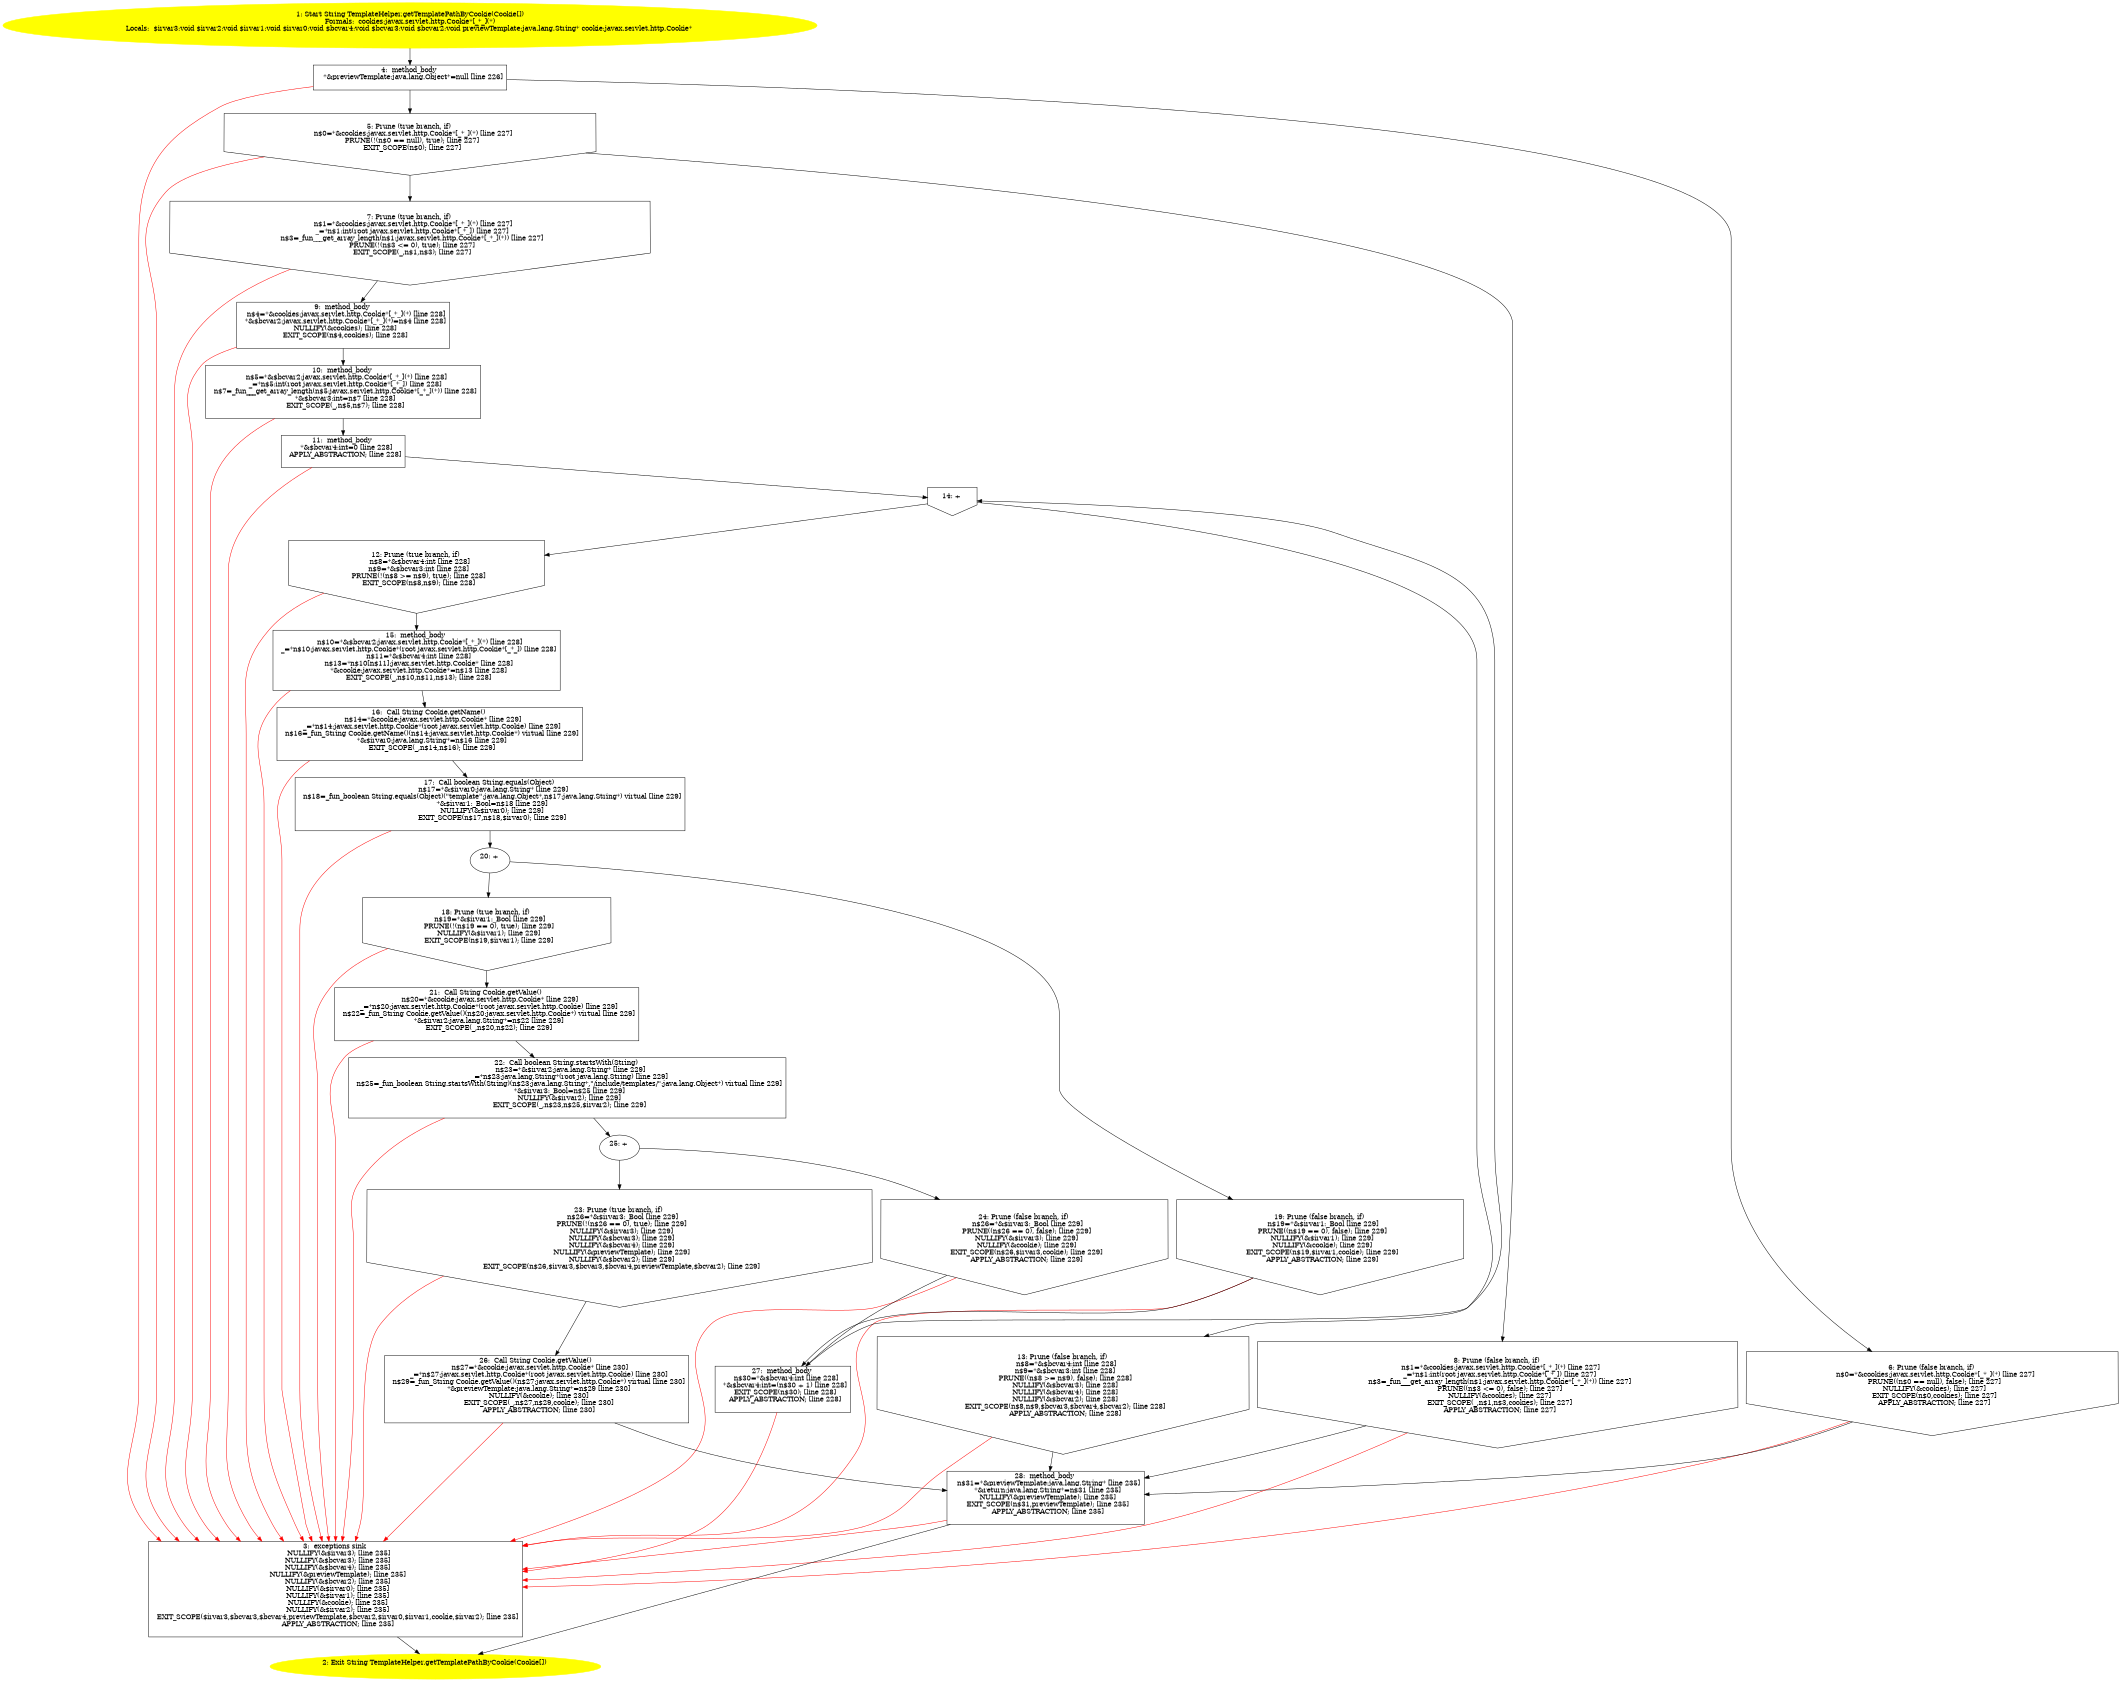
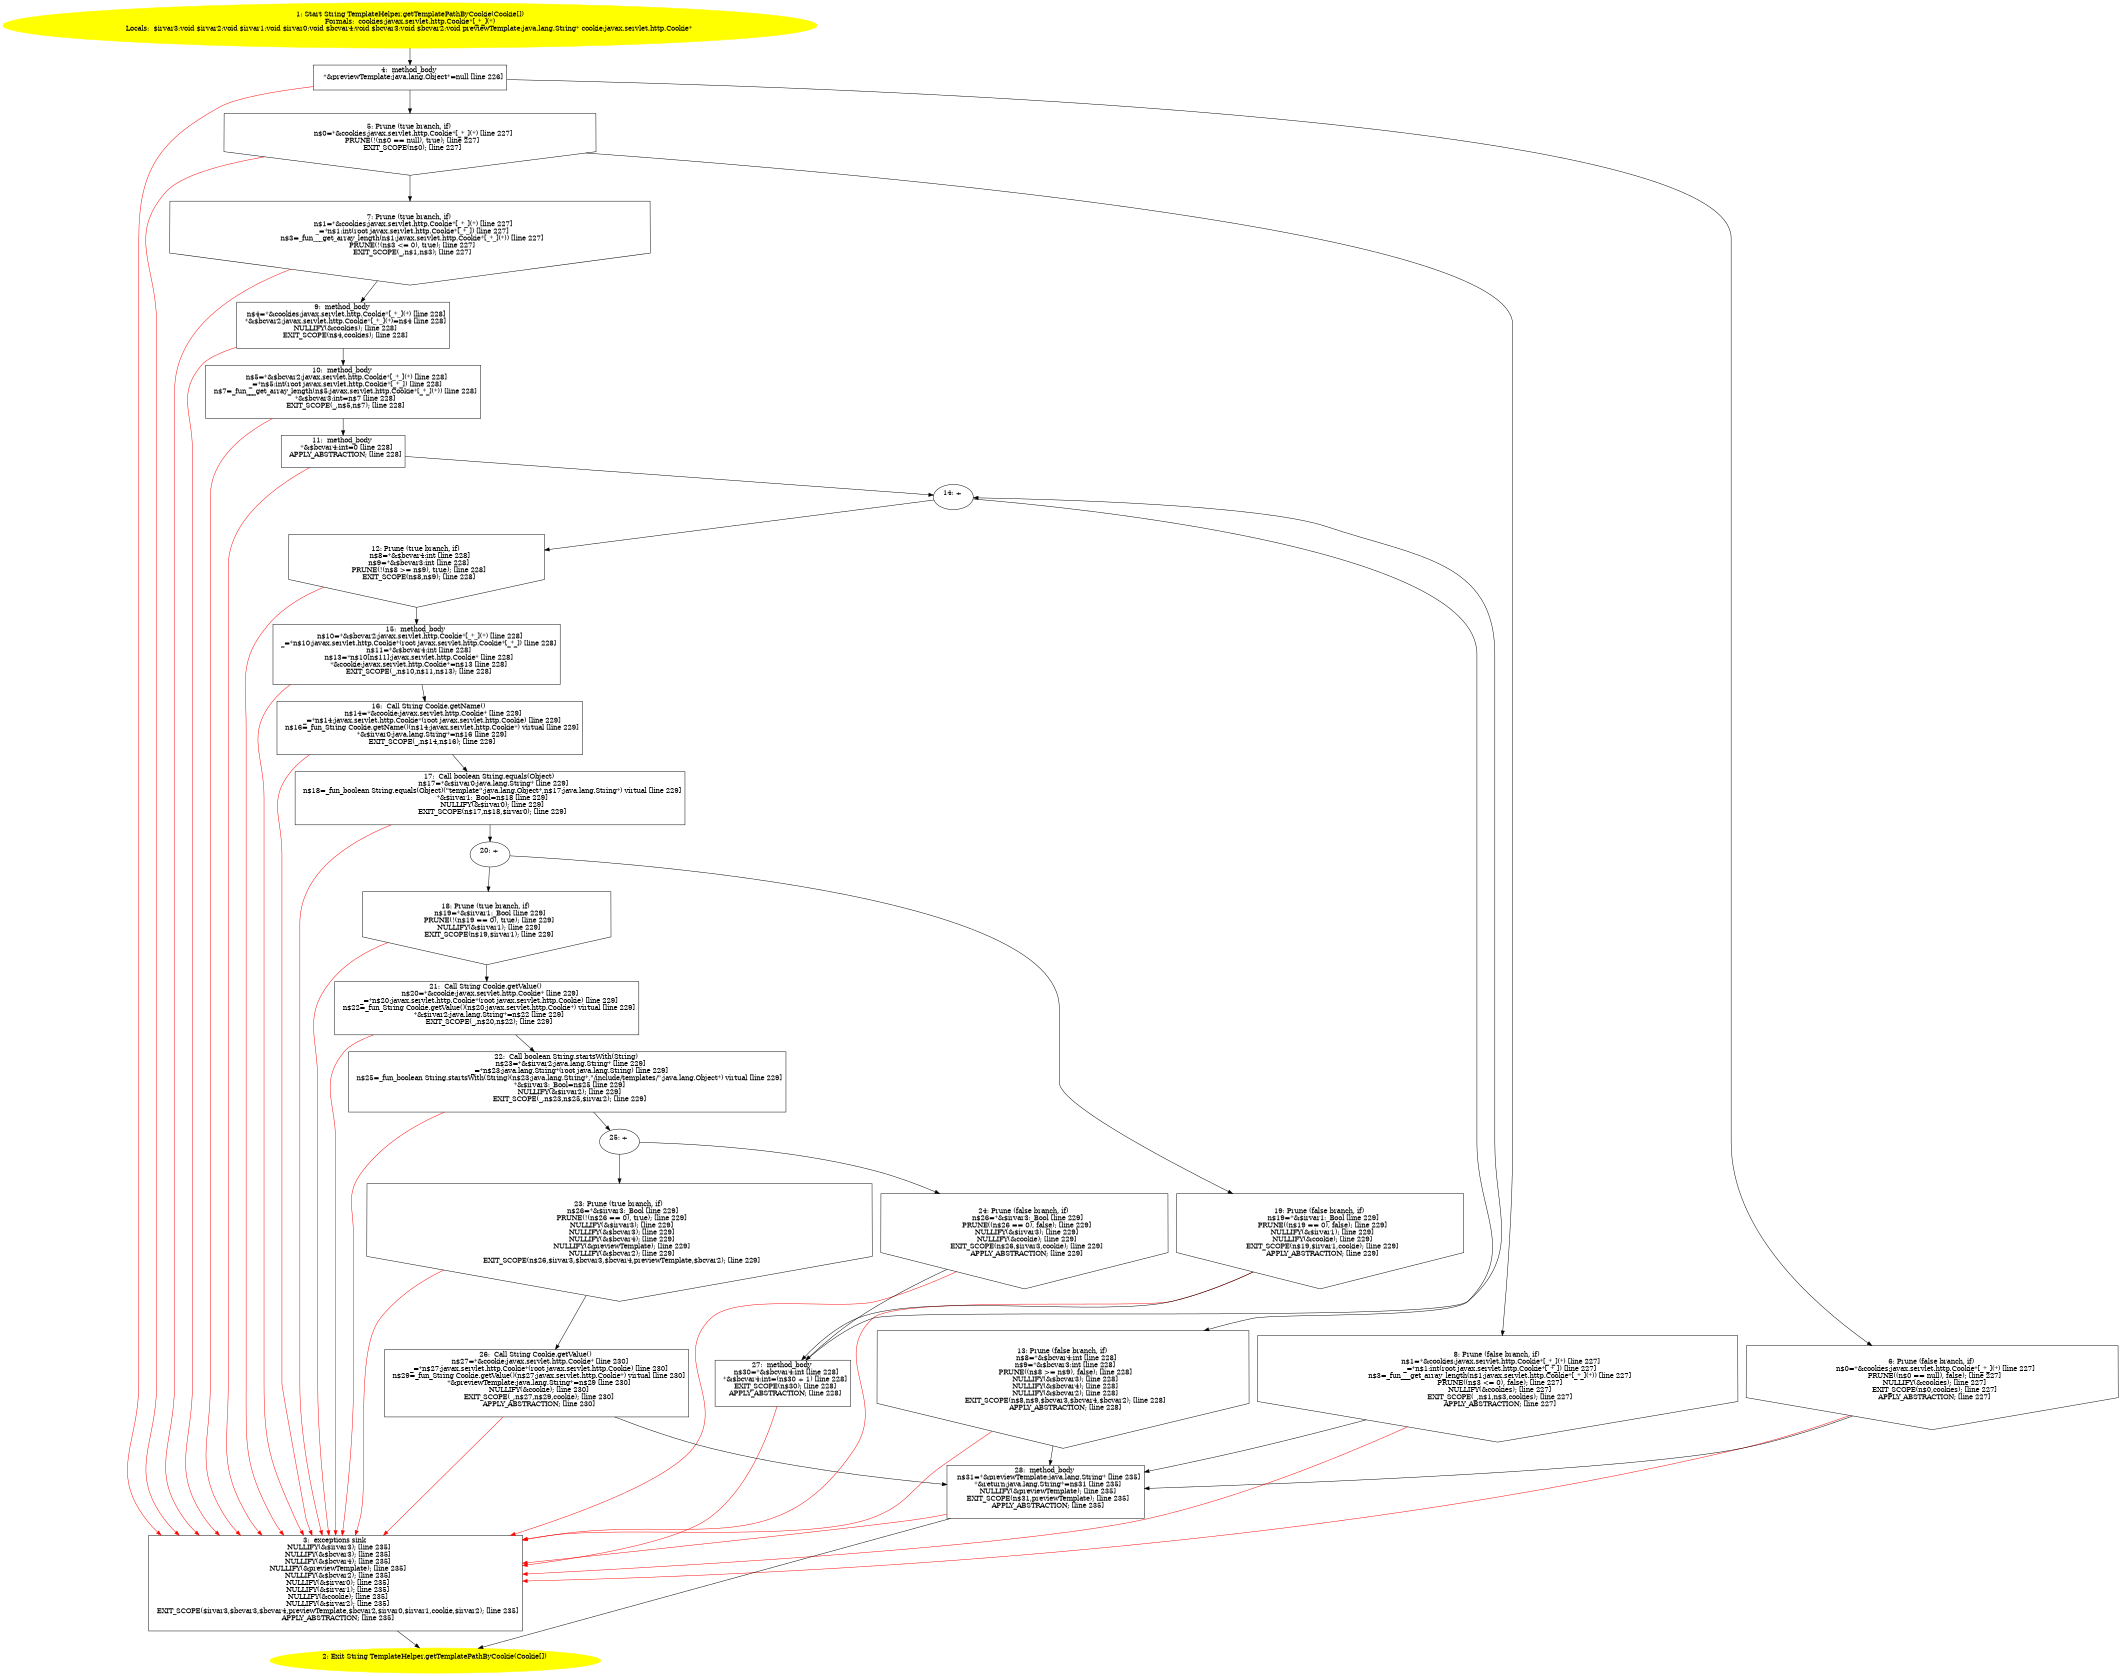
node "14: +": shape invhouse -> ellipse
